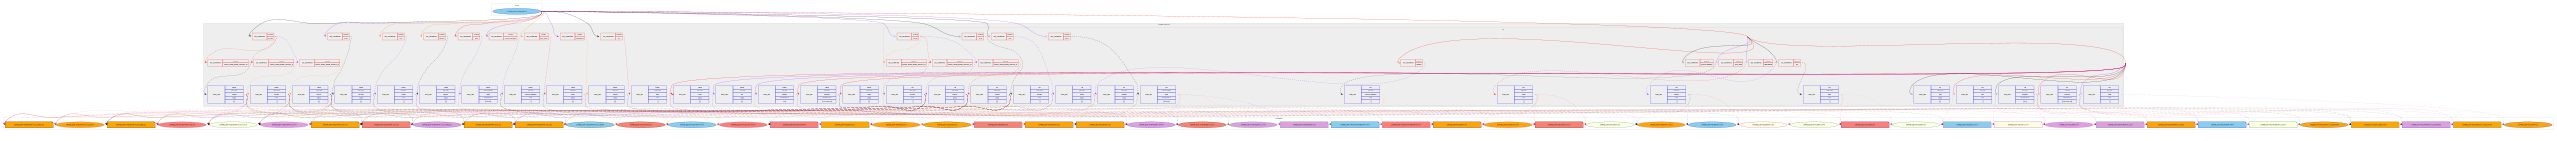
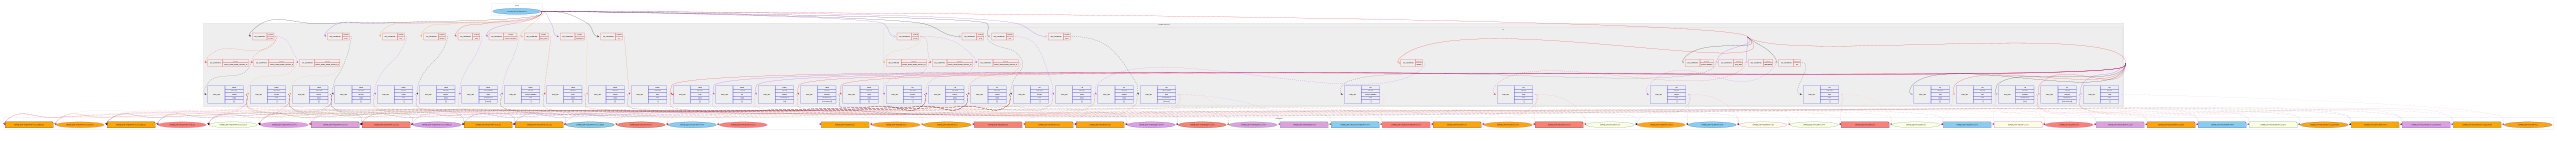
node "portage://dev-lang/python-3.12.3-r1": fillcolor orange -> plum
node "portage://app-arch/xz-utils-9999": removed
node "portage://sys-libs/zlib-1.3-r4": fillcolor plum -> salmon
